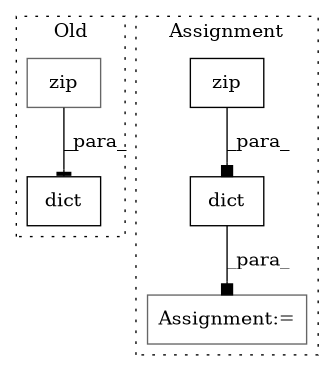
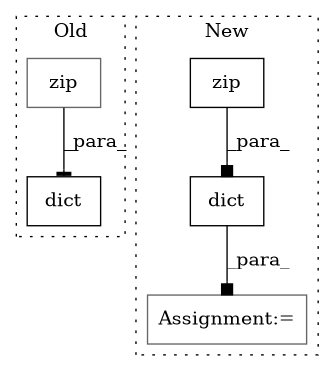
cluster "Assignment": label "Assignment" -> "New"
